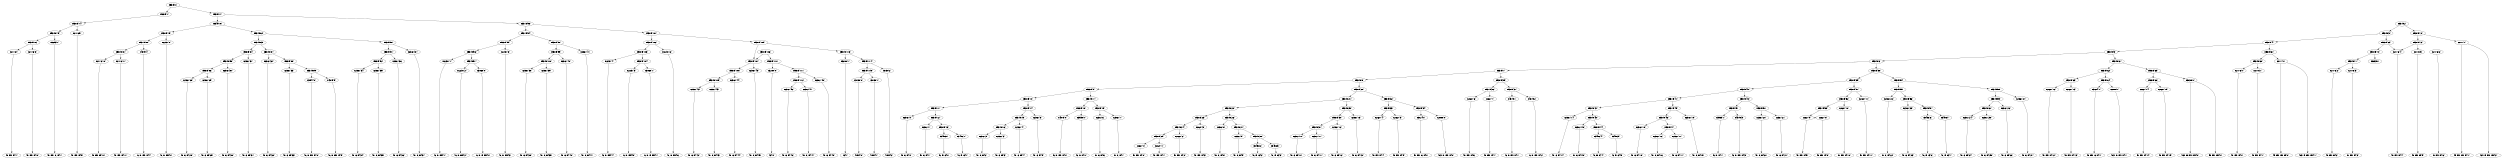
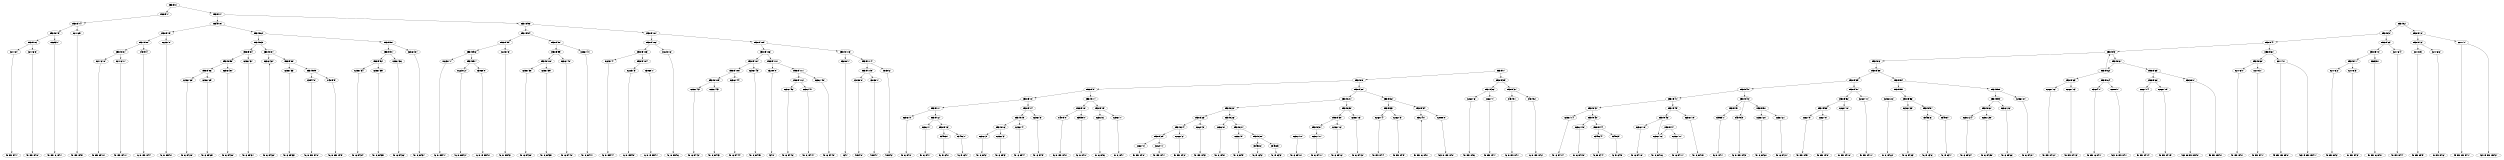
edge "L5315(73)" -> "L2176(4)": now "L5315(73)" -> "L2176(6)"
edge "L5315(105)" -> "L5315(107)": now "L5315(105)" -> "L5315(106)"
edge "L5315(104)" -> "L3868(1)": removed
edge "L5315(6)" -> "L5315(7)": removed
edge "L5315(62)" -> "L5315(64)": now "L5315(62)" -> "L5315(5)"
edge "L5315(55)" -> "L2361(22)": removed
edge "L2361(32)" -> "[D  G  B](32)": reversed
edge "L5315(49)" -> "L4375(3)": now "L5315(48)" -> "L4375(3)"
edge "L2627(9)" -> "L2627(8)": now "L5315(53)" -> "L2627(8)"
edge "L5315(46)" -> "L5315(47)": now "L5315(46)" -> "L2361(16)"
edge "L5315(31)" -> "L2361(10)": removed
edge "L3024(0)" -> "[D  Fis  G  A](0)": reversed
node "[D  Fis  G  B](0)": added
